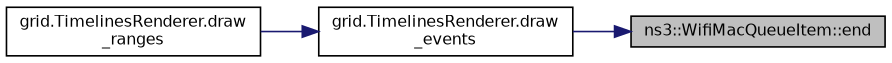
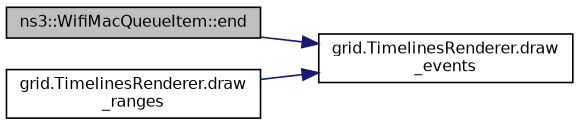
edge "grid.TimelinesRenderer.draw _events" -> "ns3::WifiMacQueueItem::end": reversed
